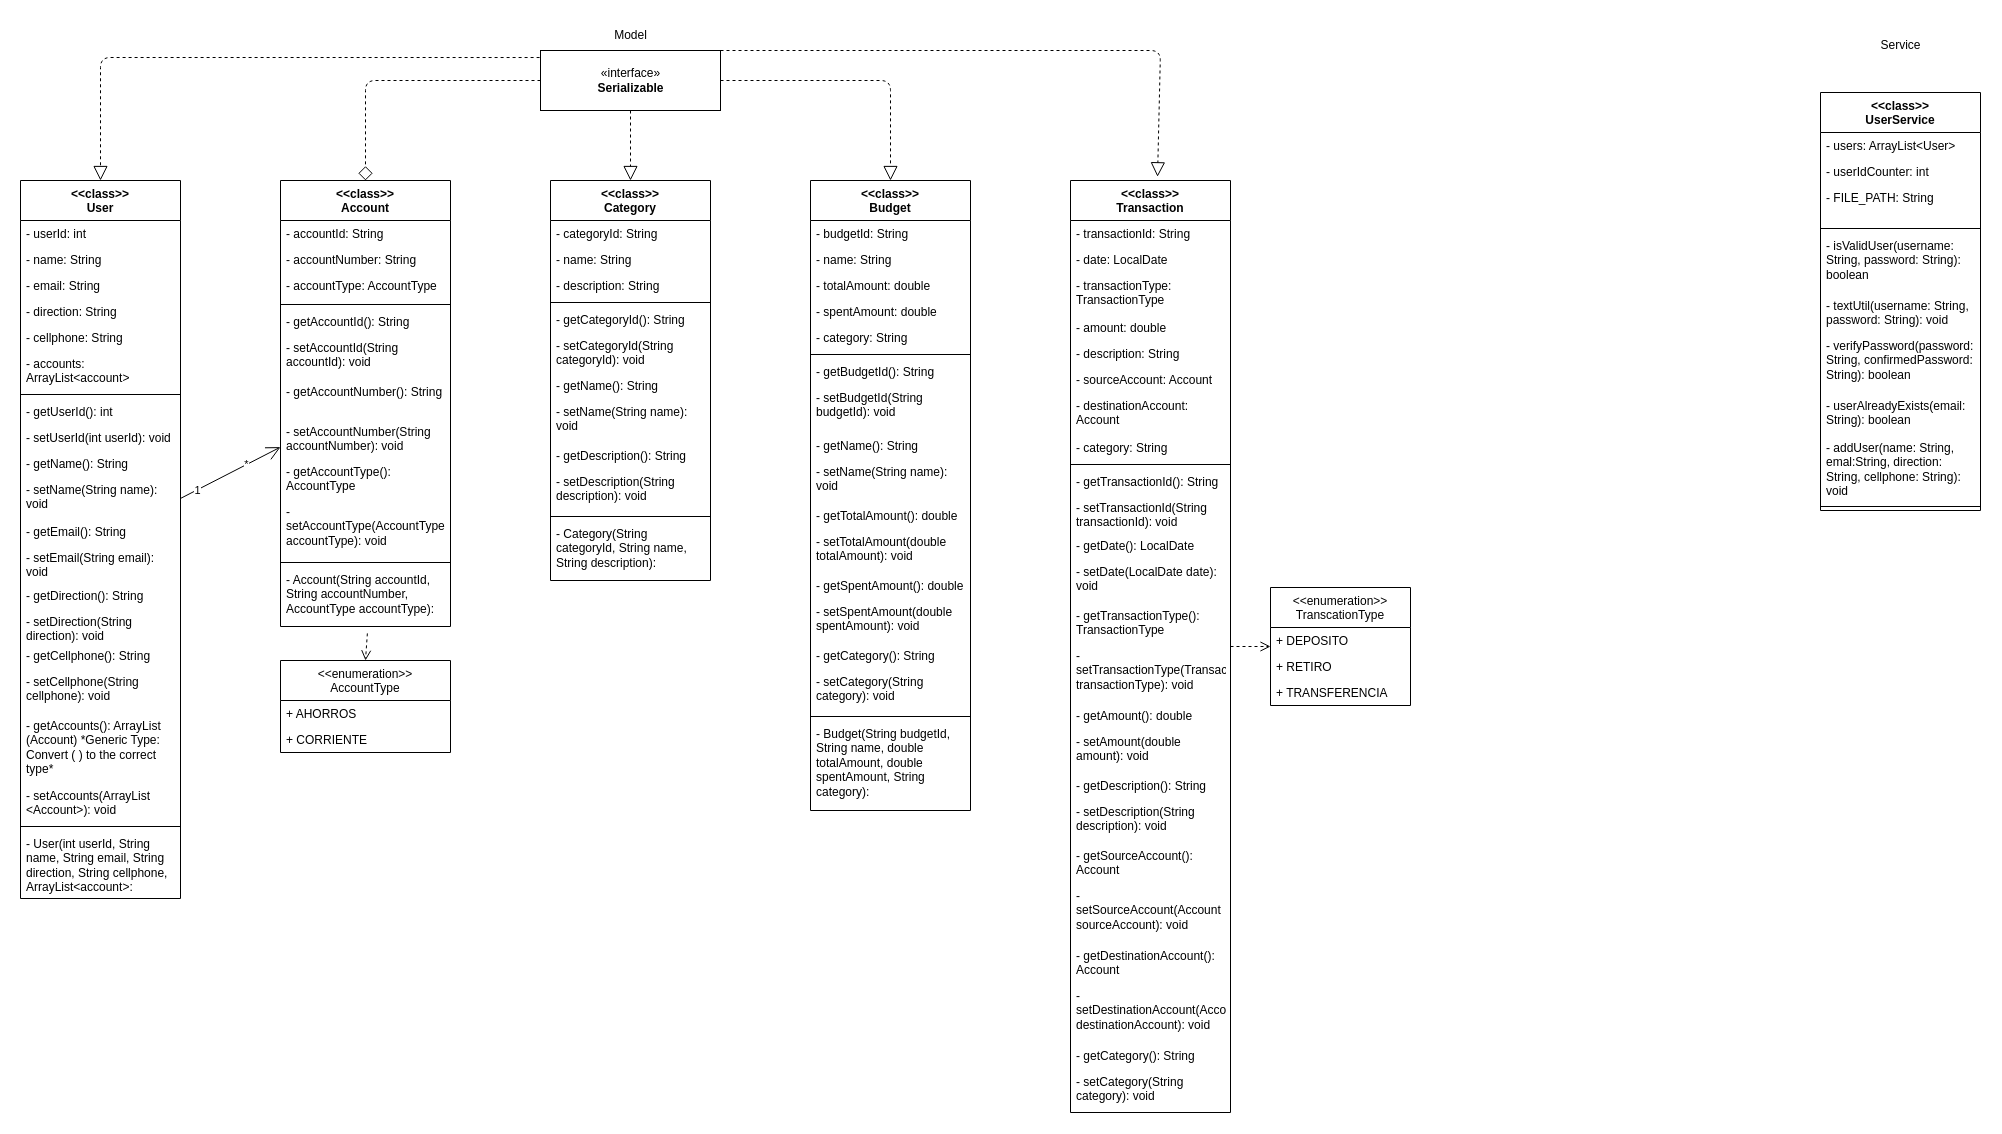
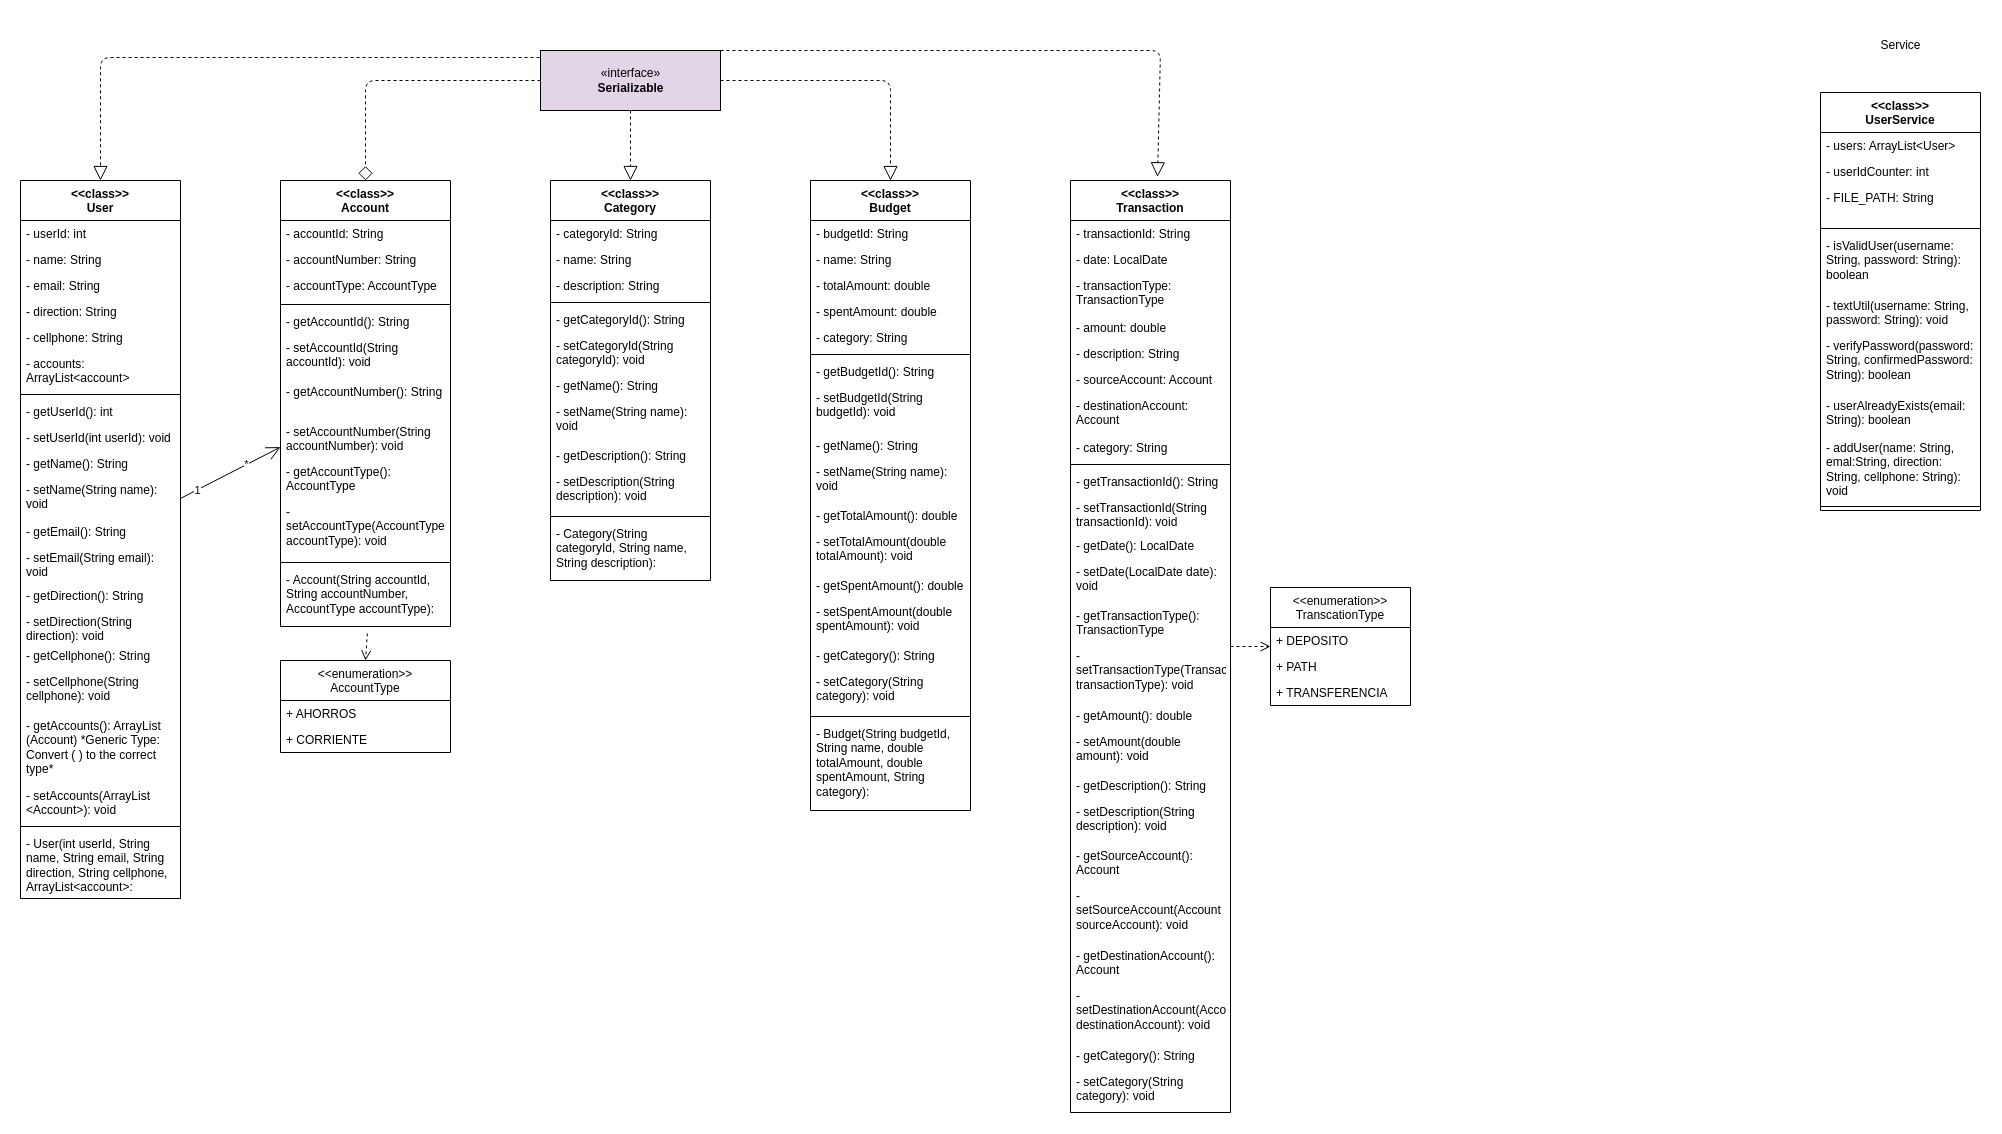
node "Model": removed
node "«interface» Serializable": fillcolor #ffffff -> #e1d5e7
node "+ RETIRO": label "+ RETIRO" -> "+ PATH"
